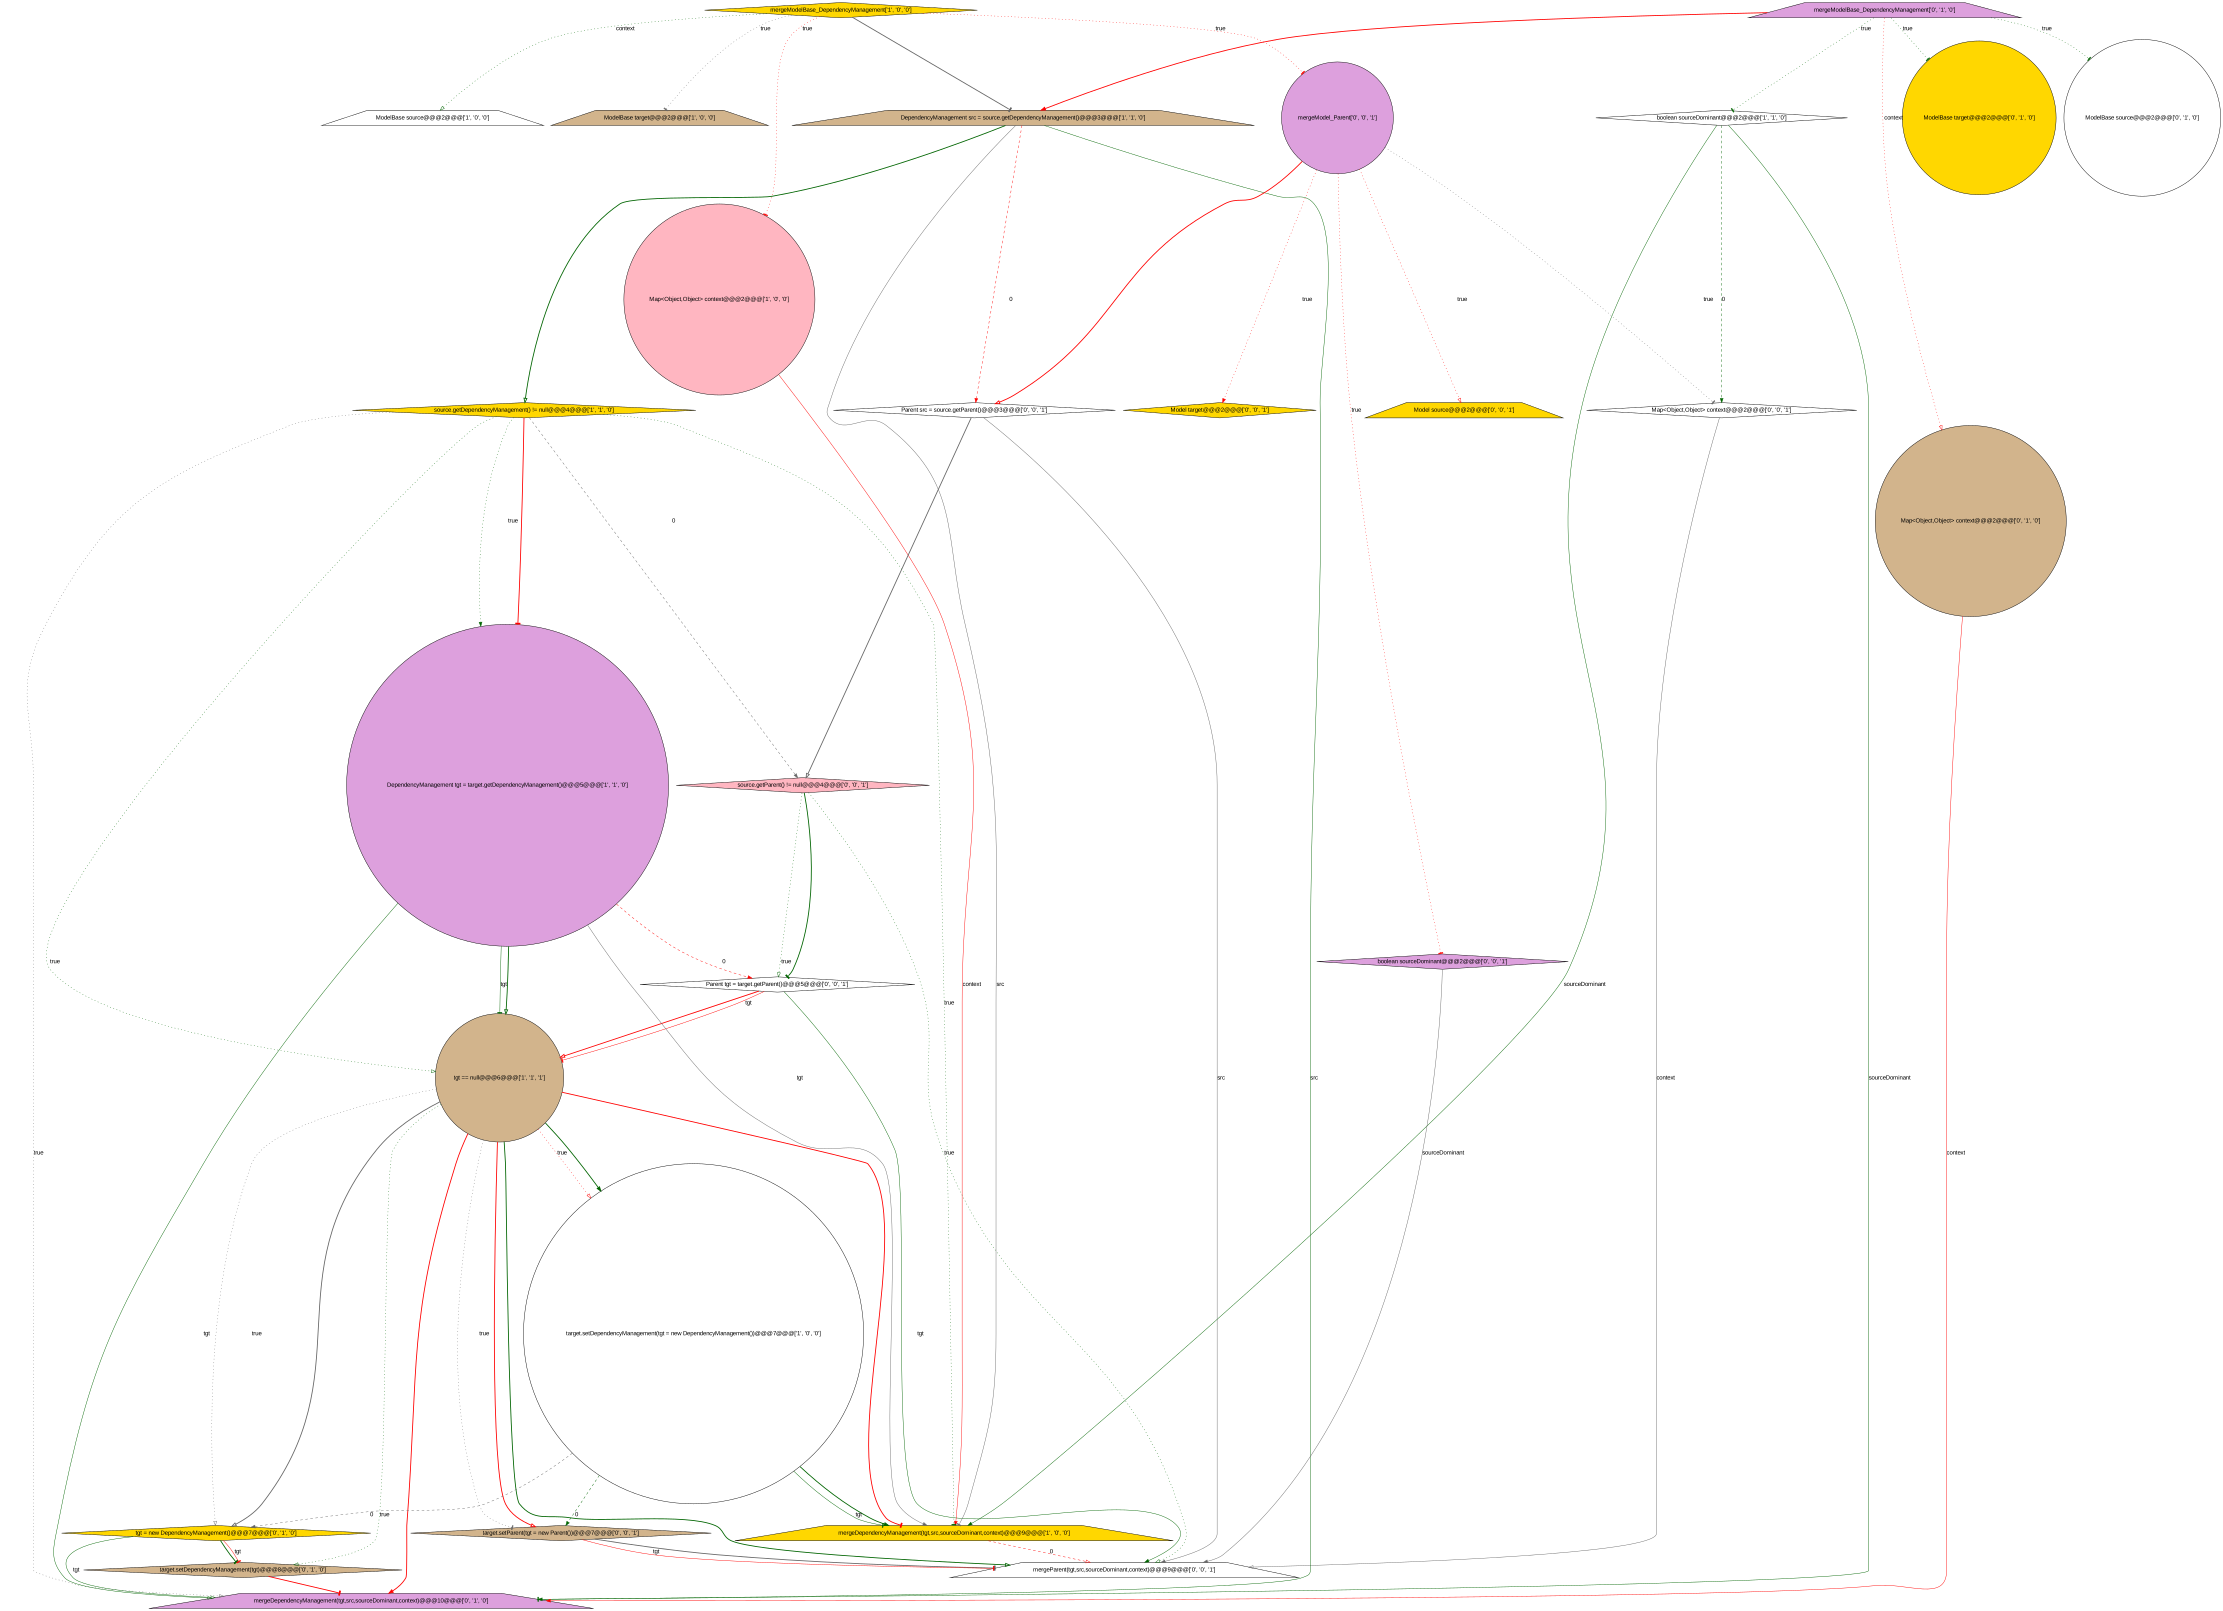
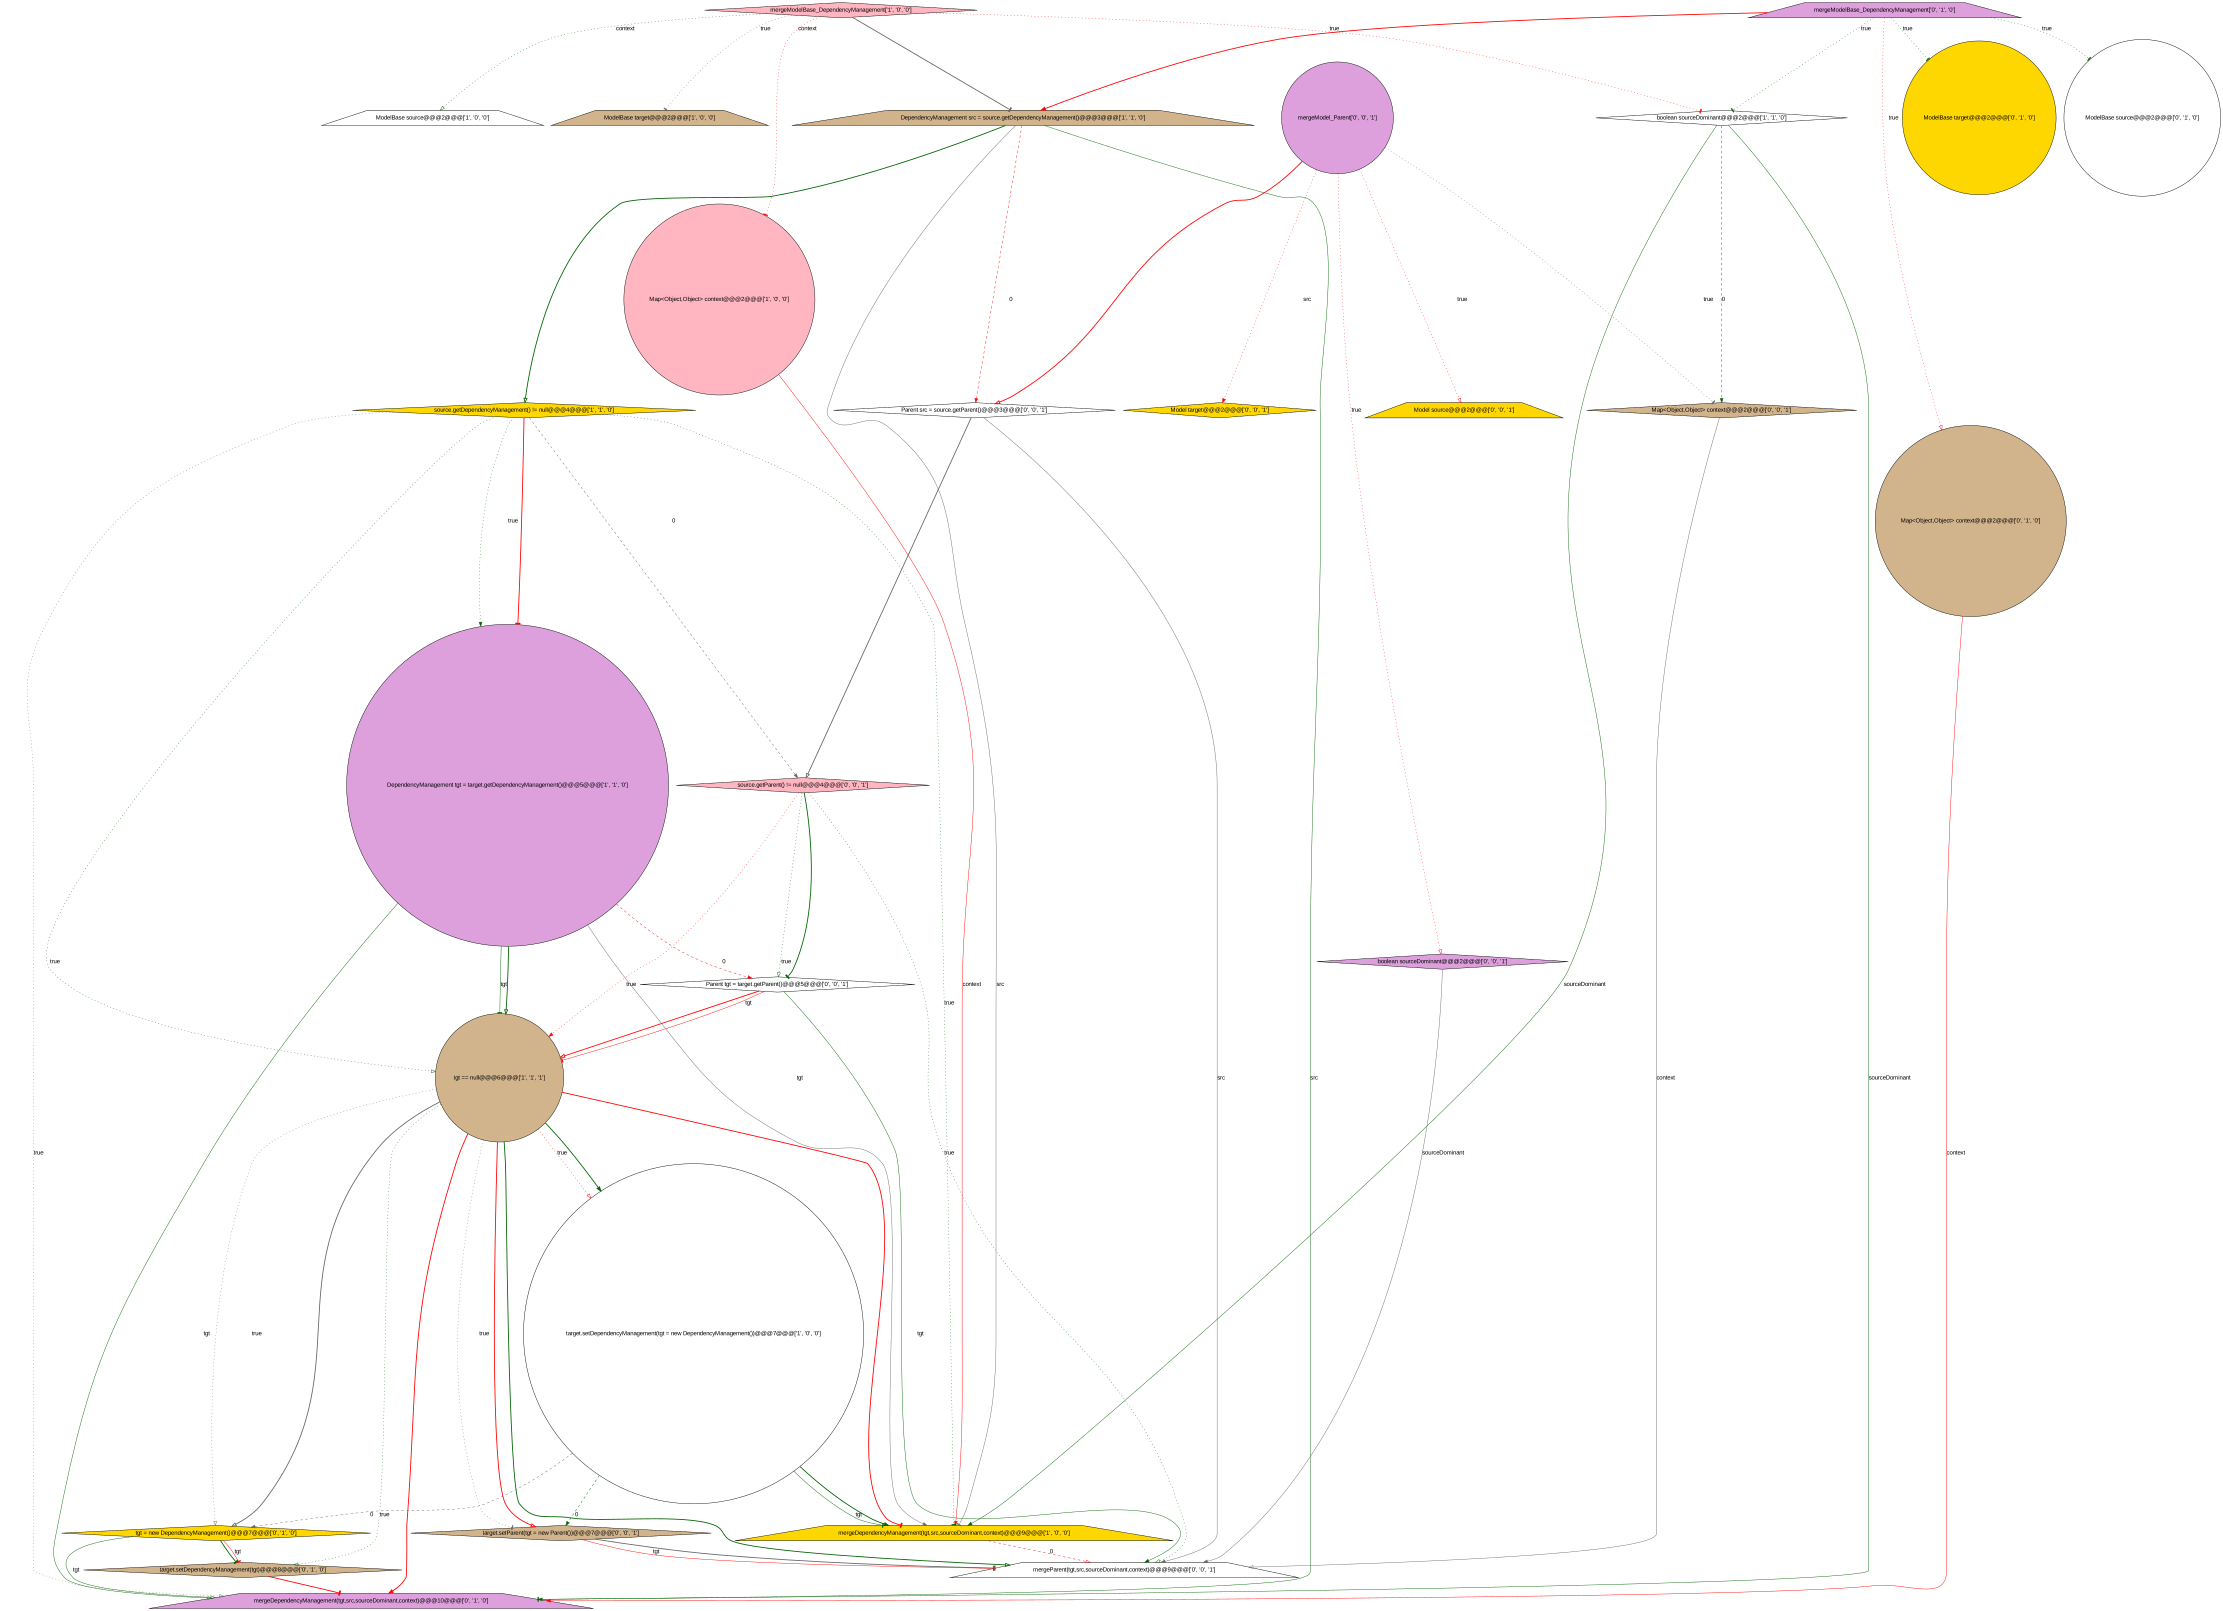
node "mergeModelBase_DependencyManagement['1', '0', '0']": fillcolor gold -> lightpink
edge "mergeModelBase_DependencyManagement['1', '0', '0']" -> "mergeModel_Parent['0', '0', '1']": now "mergeModelBase_DependencyManagement['1', '0', '0']" -> "boolean sourceDominant@@@2@@@['1', '1', '0']"
edge "mergeModelBase_DependencyManagement['1', '0', '0']" -> "Map<Object,Object> context@@@2@@@['1', '0', '0']": label "true" -> "context"
edge "mergeModelBase_DependencyManagement['0', '1', '0']" -> "Map<Object,Object> context@@@2@@@['0', '1', '0']": label "context" -> "true"
edge "mergeModel_Parent['0', '0', '1']" -> "Model target@@@2@@@['0', '0', '1']": label "true" -> "src"
node "Map<Object,Object> context@@@2@@@['0', '0', '1']": fillcolor white -> tan
edge "mergeModel_Parent['0', '0', '1']" -> "boolean sourceDominant@@@2@@@['0', '0', '1']": arrowhead tee -> onormal
edge "source.getParent() != null@@@4@@@['0', '0', '1']" -> "tgt == null@@@6@@@['1', '1', '1']": added, label "true"
